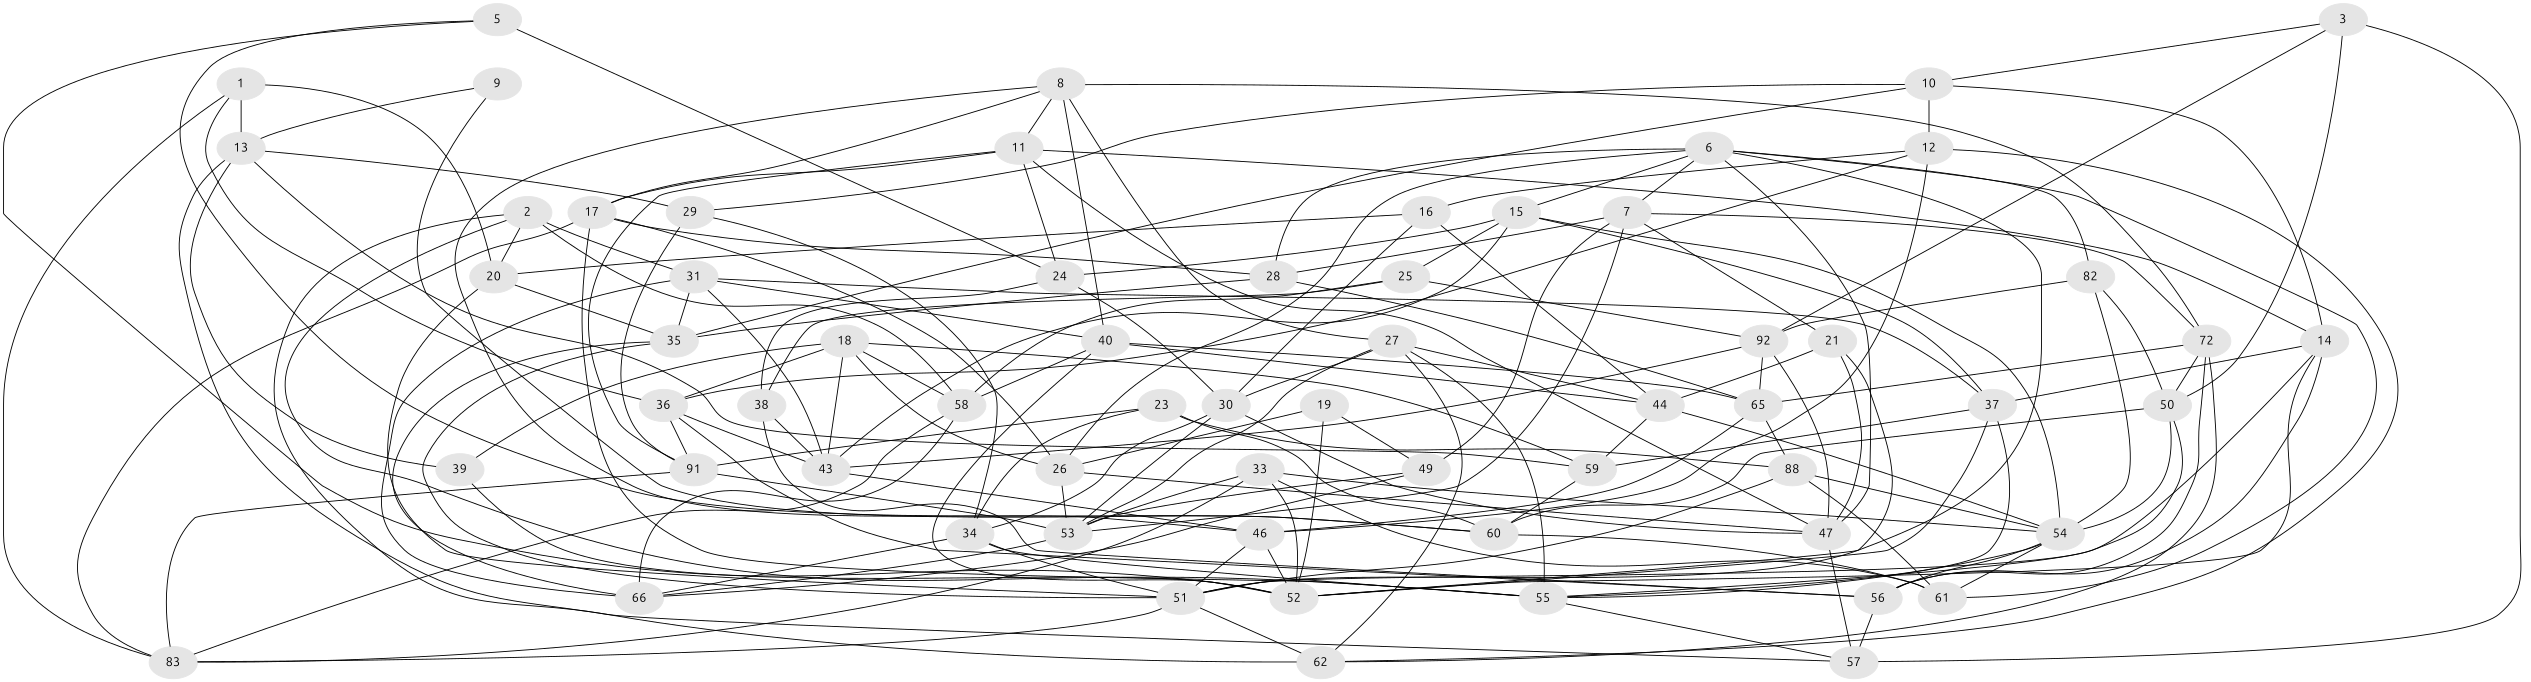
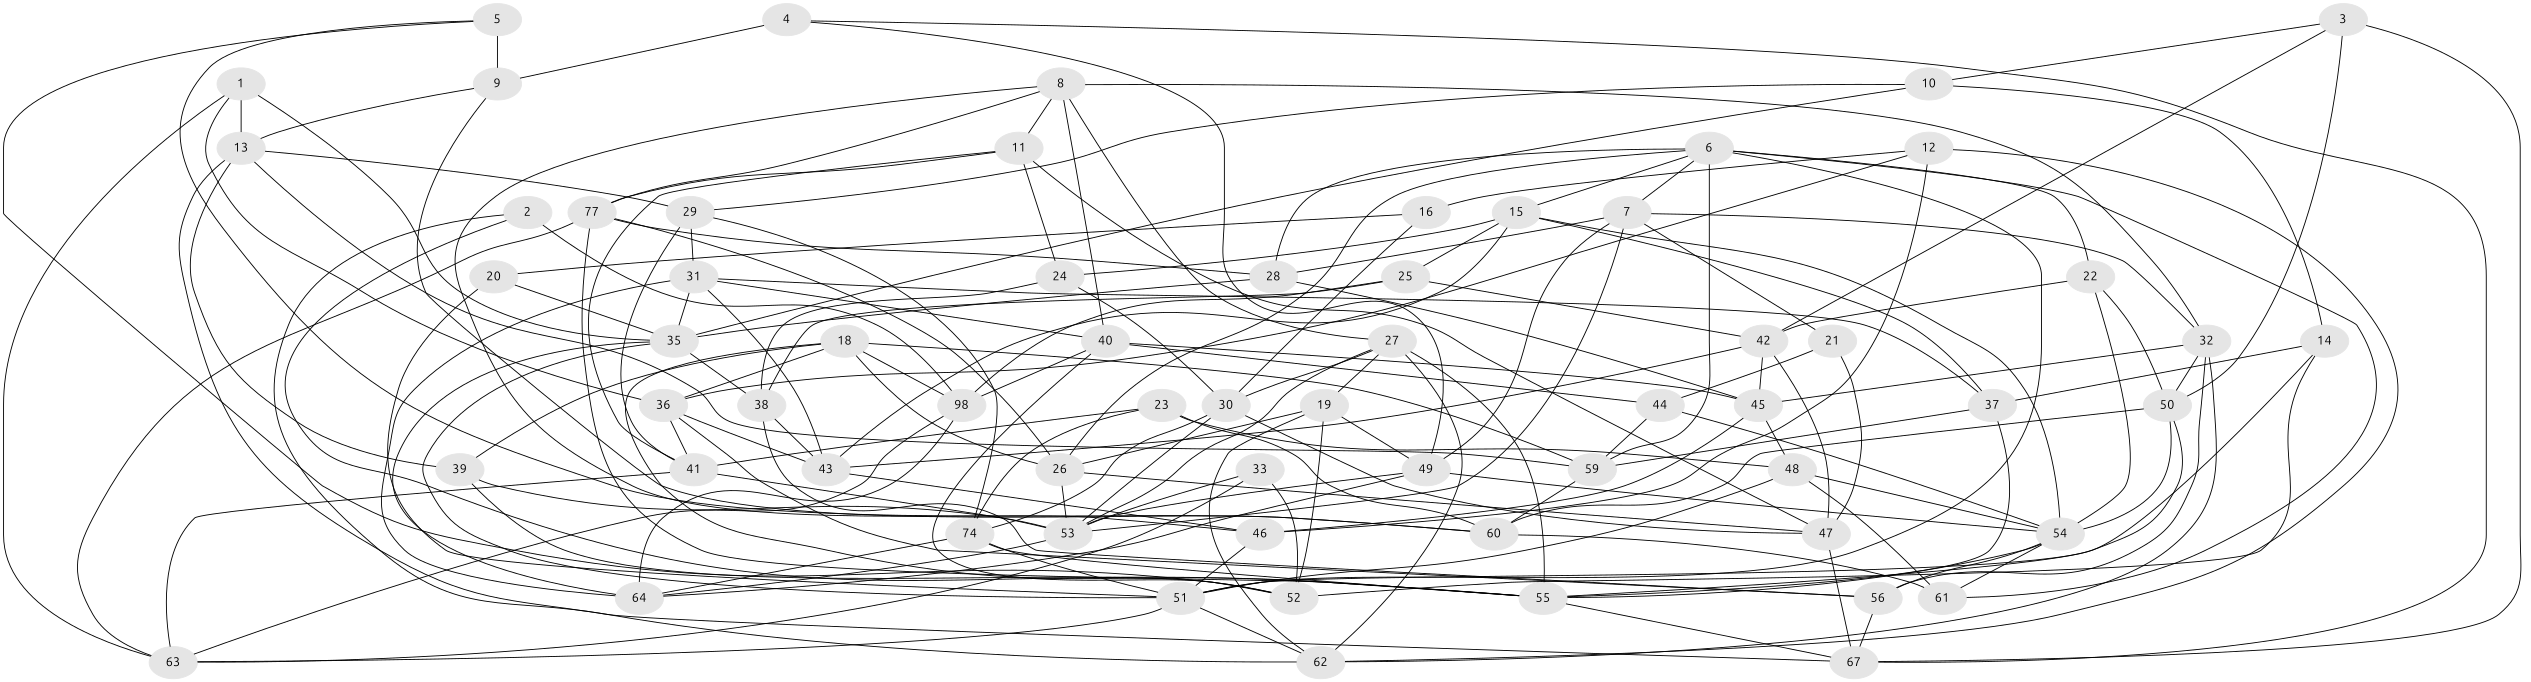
node "4": added
edge "10" -- "12": removed
edge "1" -- "20": now "1" -- "35"
edge "5" -- "24": now "5" -- "9"
edge "11" -- "14": removed
node "17": label "17" -> "77"
edge "2" -- "31": now "29" -- "31"
edge "2" -- "20": removed
node "82": label "82" -> "22"
edge "16" -- "44": removed
edge "6" -- "47": now "6" -- "59"
node "92": label "92" -> "42"
node "72": label "72" -> "32"
edge "27" -- "44": now "27" -- "19"
edge "35" -- "38": added
edge "18" -- "43": now "18" -- "55"
node "58": label "58" -> "98"
node "65": label "65" -> "45"
node "91": label "91" -> "41"
node "88": label "88" -> "48"
edge "39" -- "53": added
edge "19" -- "62": added
edge "33" -- "54": now "49" -- "54"
node "34": label "34" -> "74"
edge "14" -- "56": removed
edge "37" -- "52": removed
edge "46" -- "52": removed
edge "33" -- "61": removed
edge "21" -- "52": removed
node "66": label "66" -> "64"
node "83": label "83" -> "63"
node "57": label "57" -> "67"
